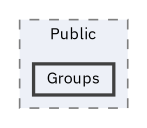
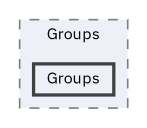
cluster "Public": label "Public" -> "Groups"
